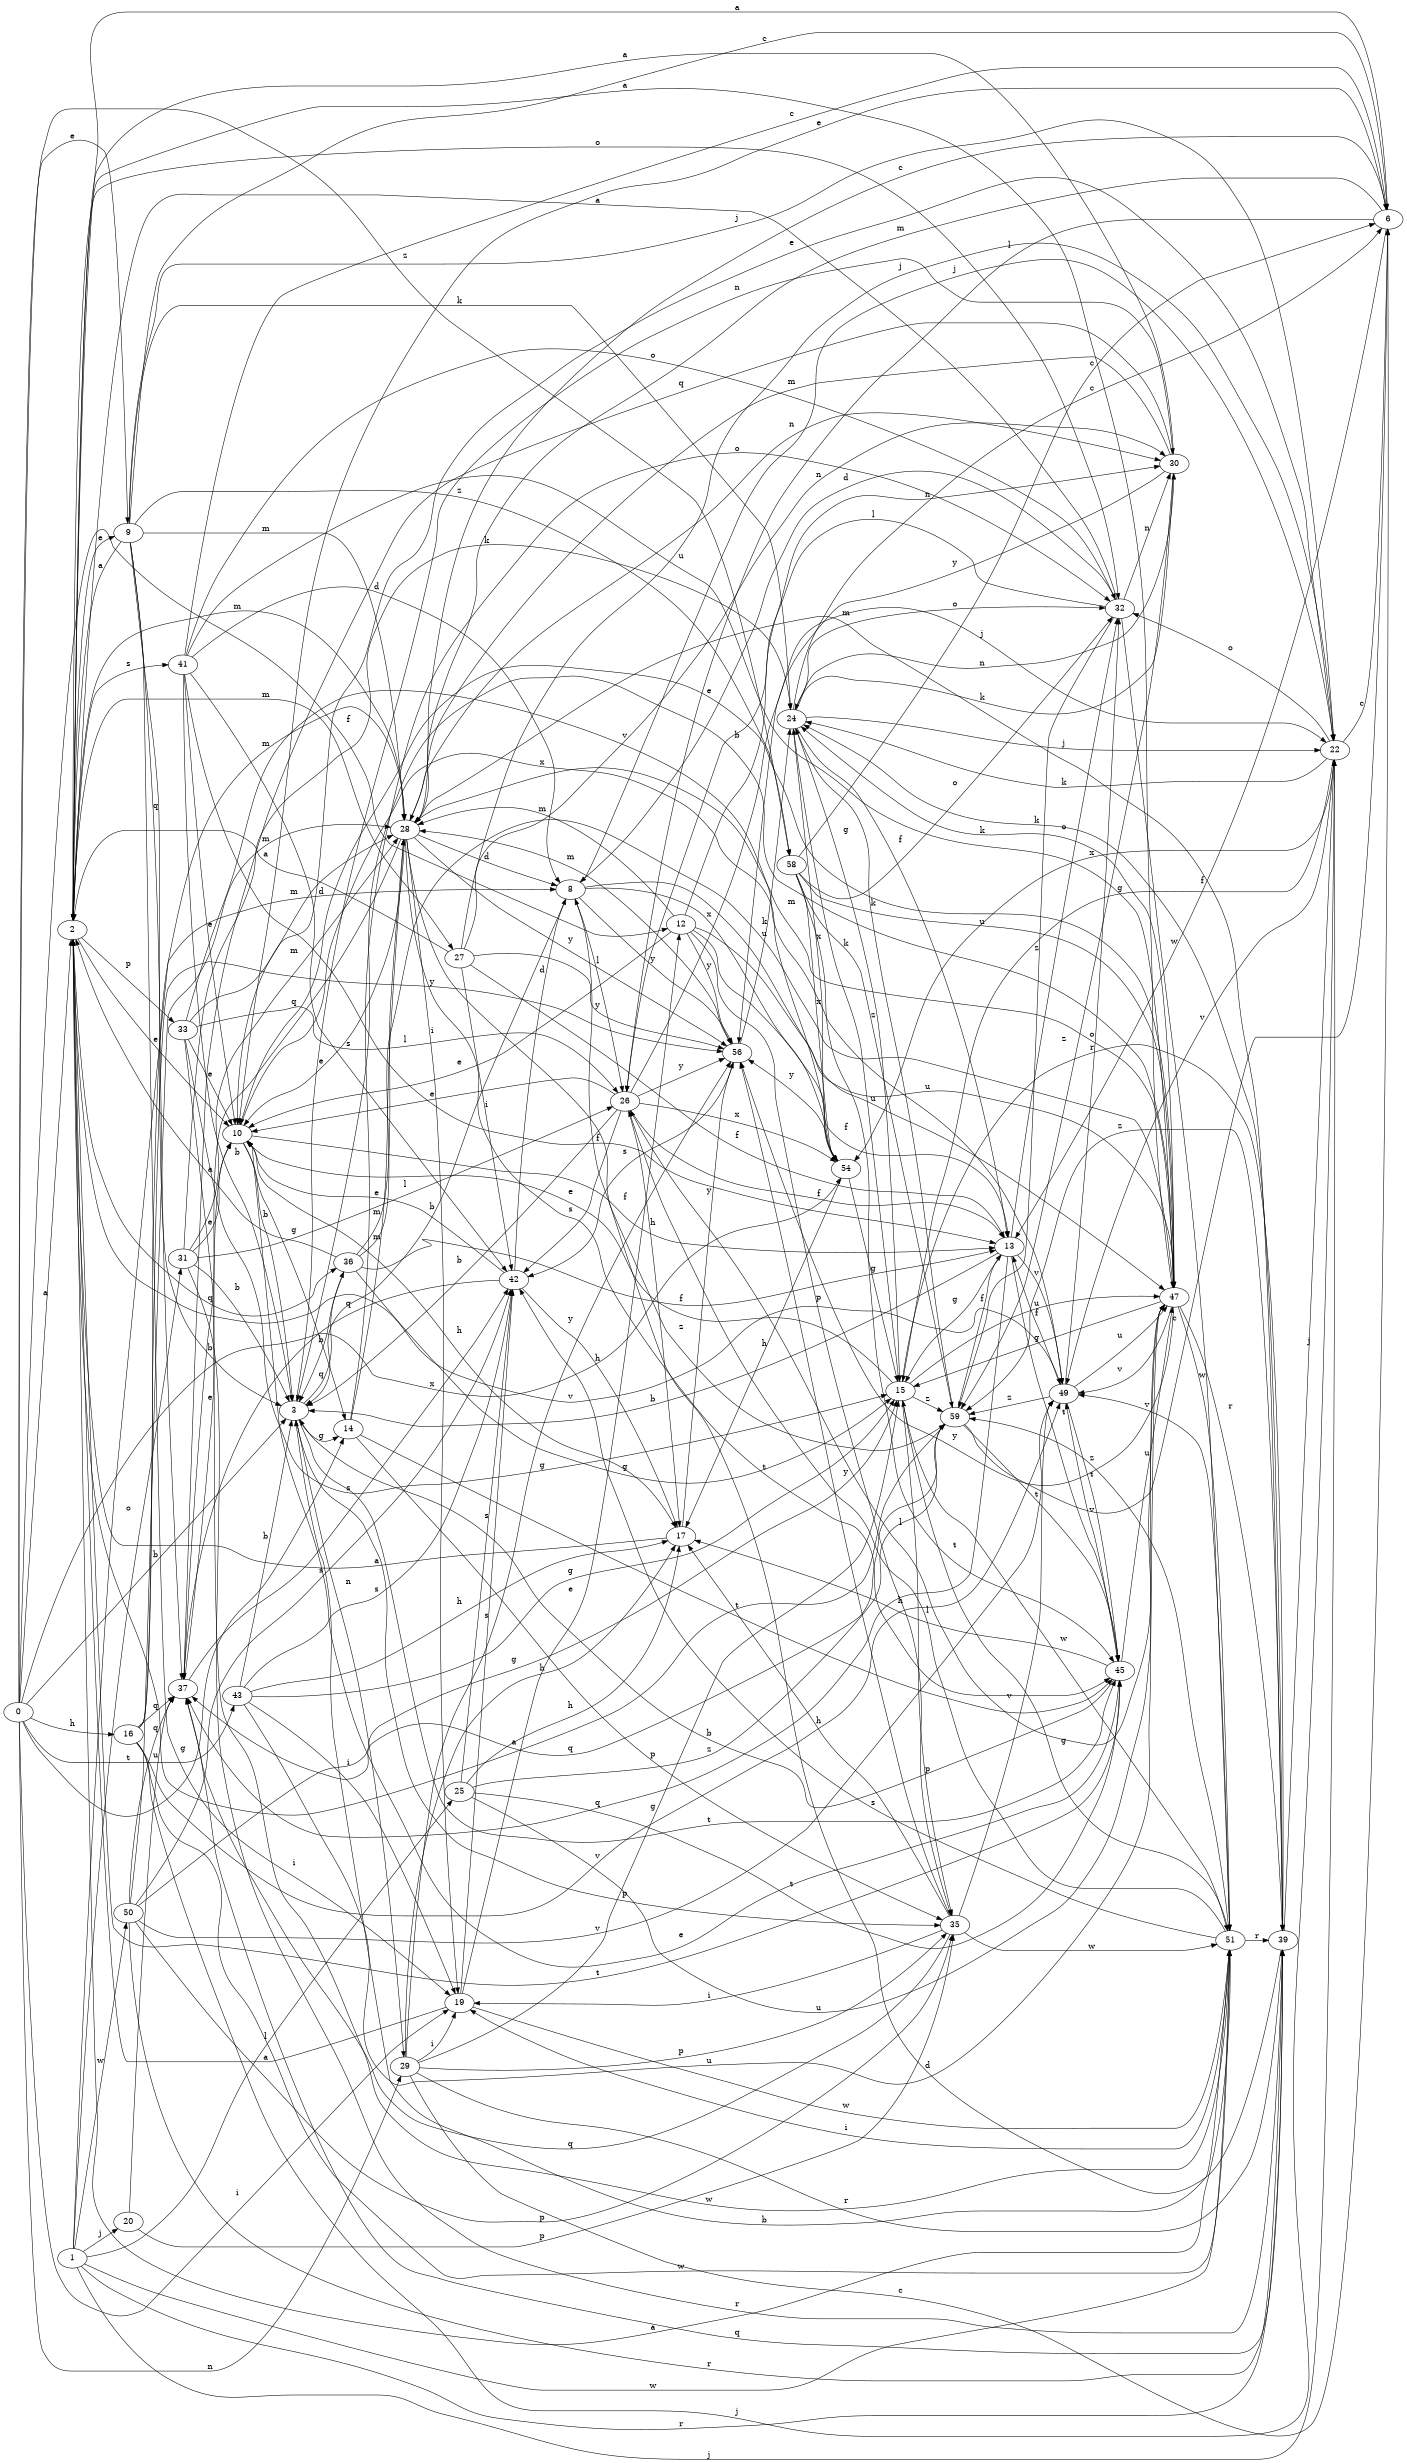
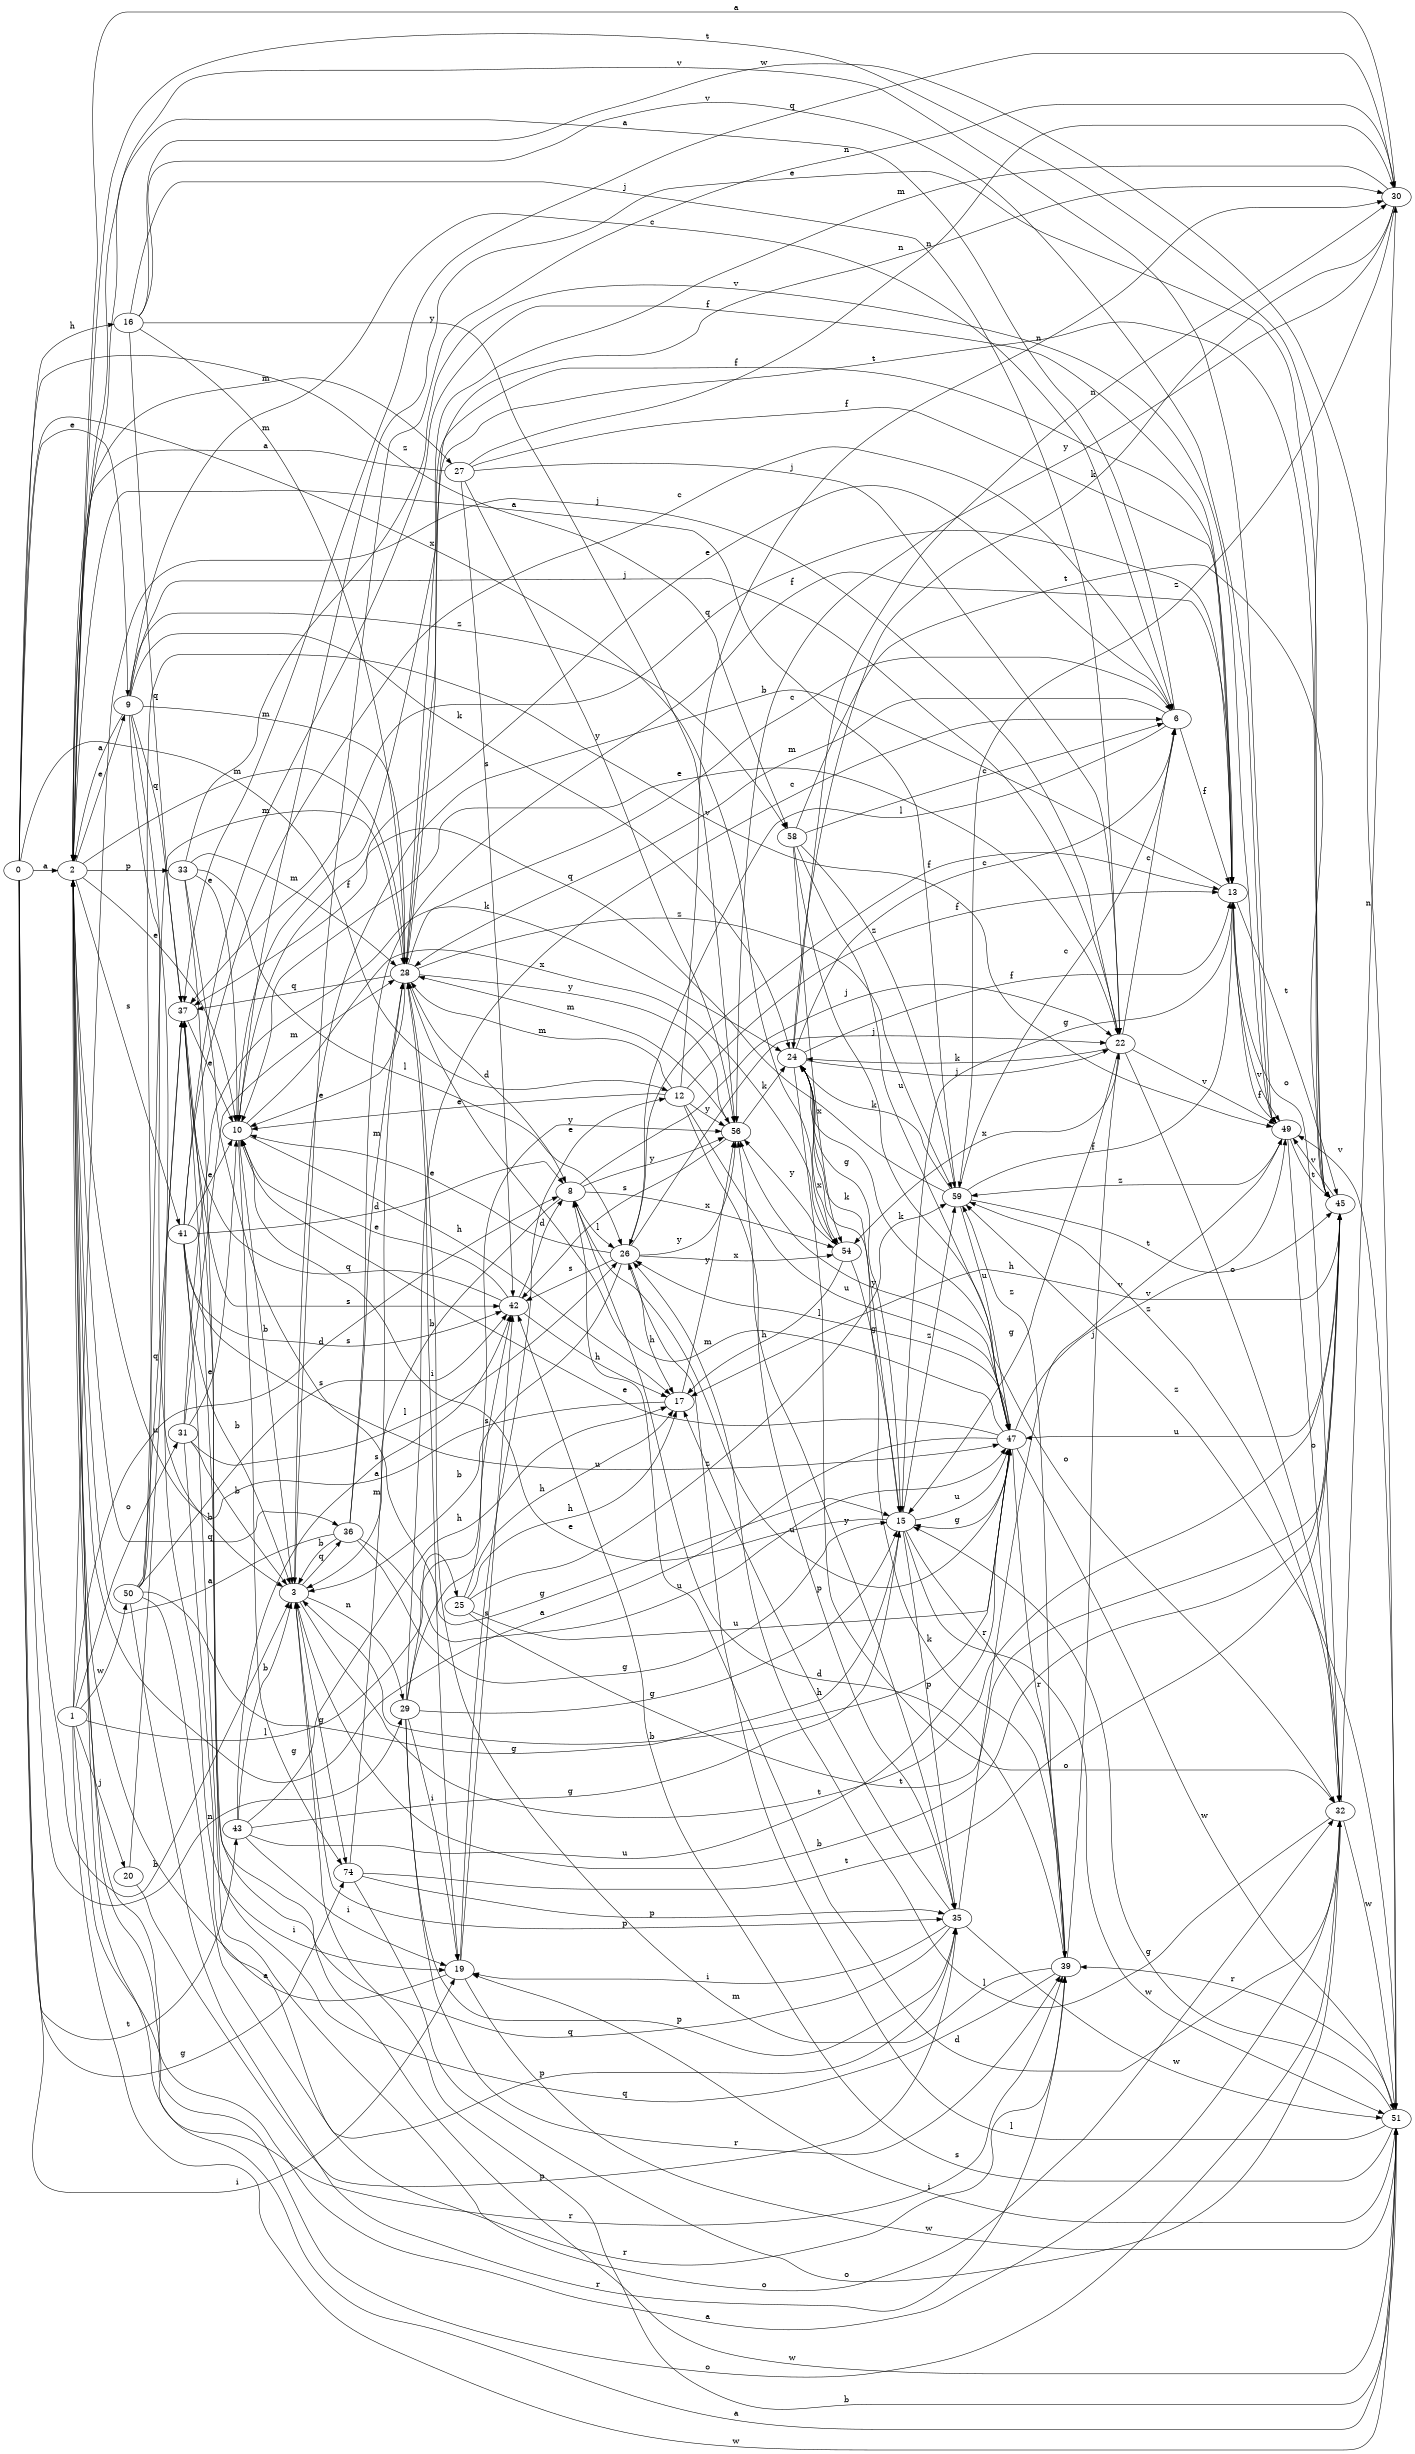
edge "27" -> "42": label "i" -> "s"
edge "49" -> "47": now "59" -> "47"
node "14": label "14" -> "74"
